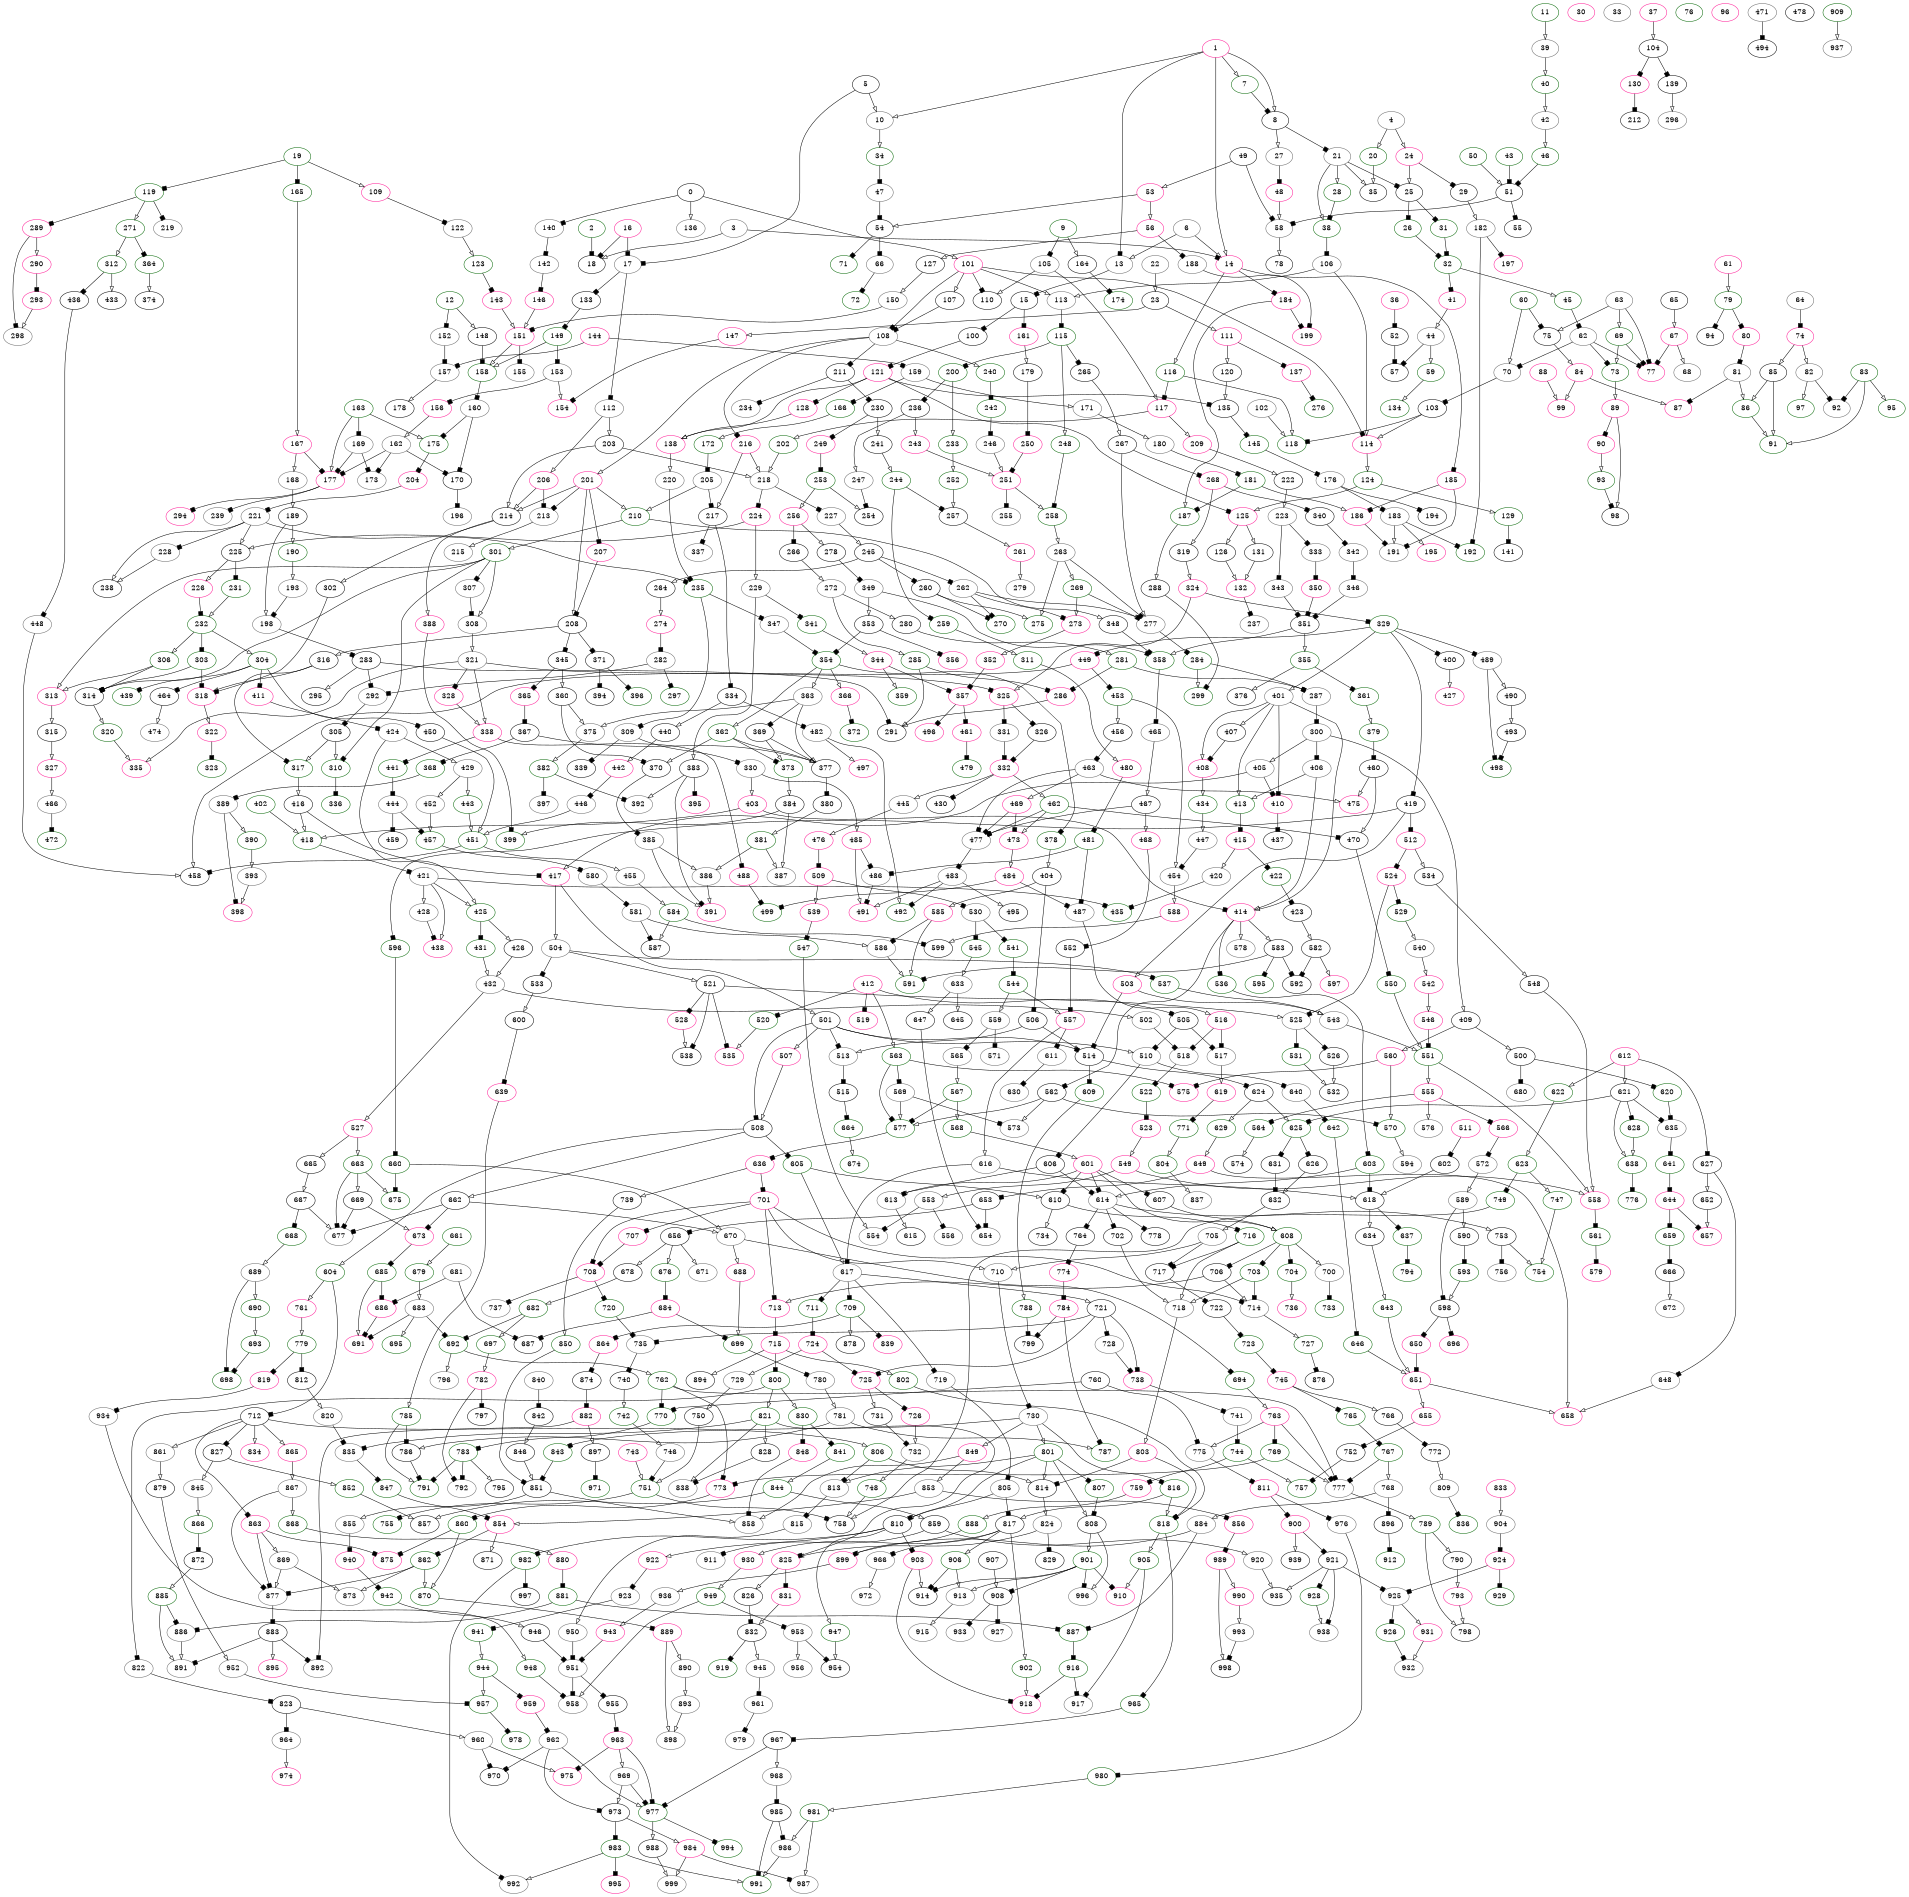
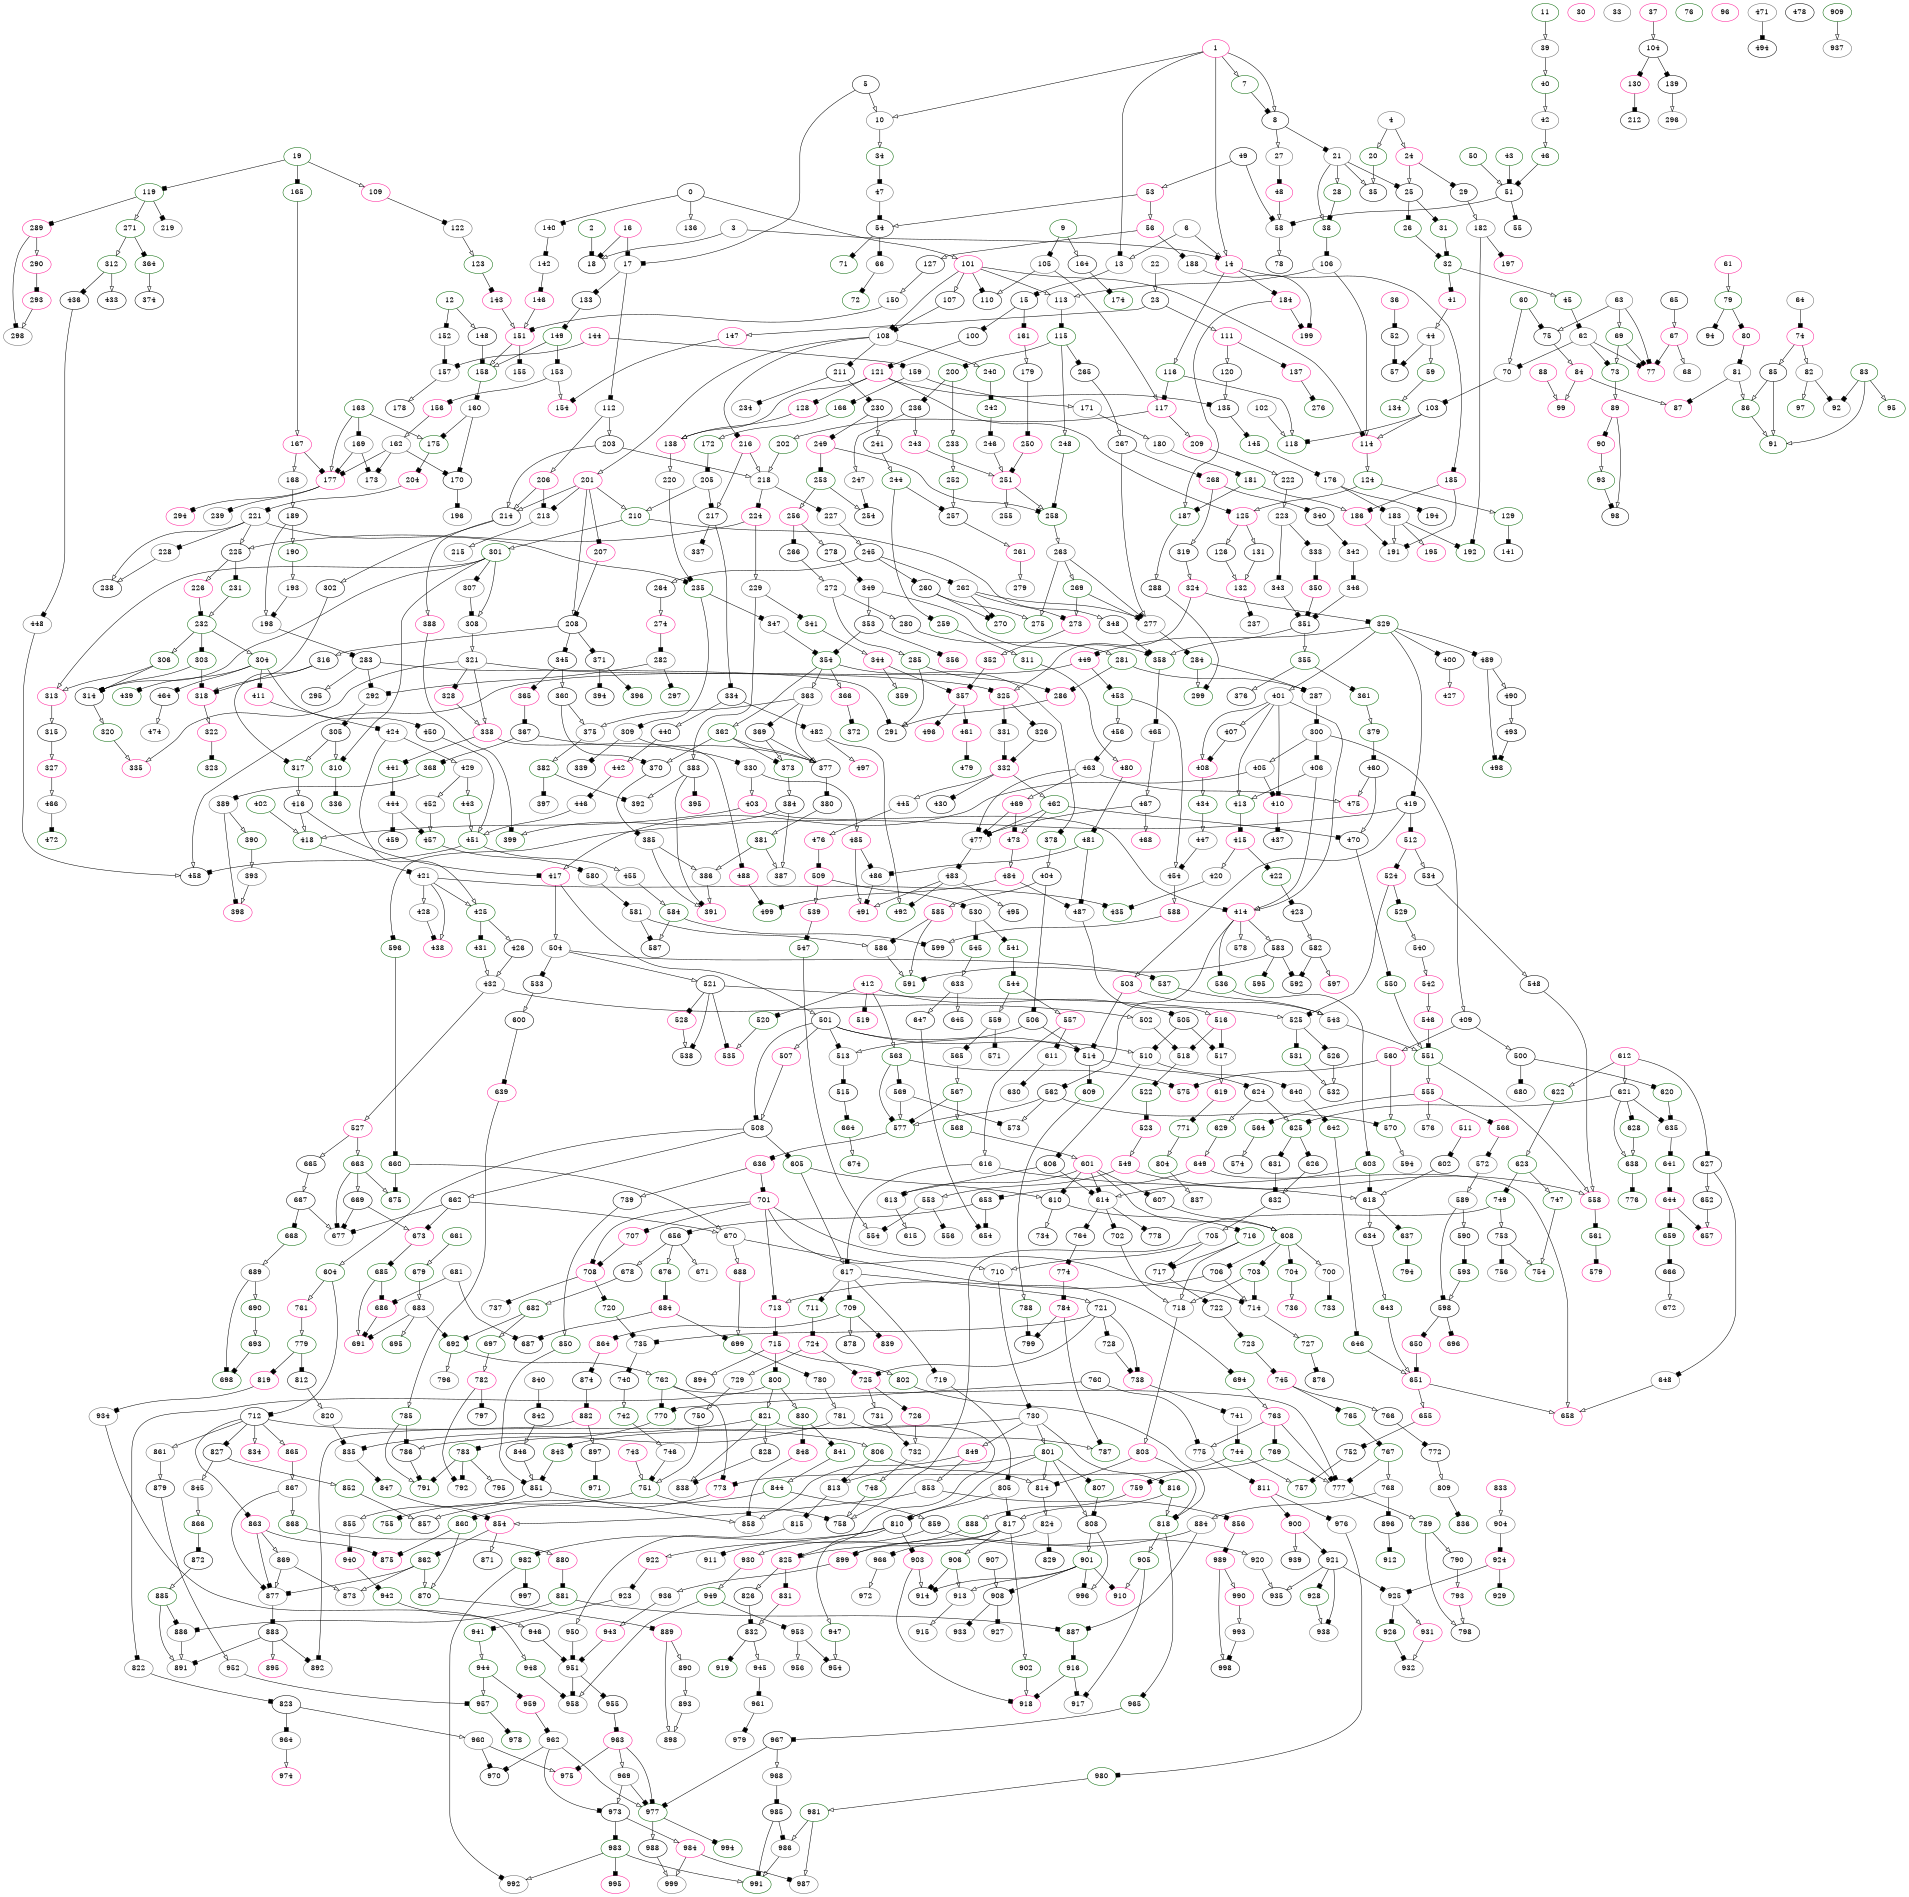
edge "249" -> "258": added
edge "251" -> "255": arrowhead box -> onormal
node "552": removed
edge "614" -> "753": now "749" -> "753"
